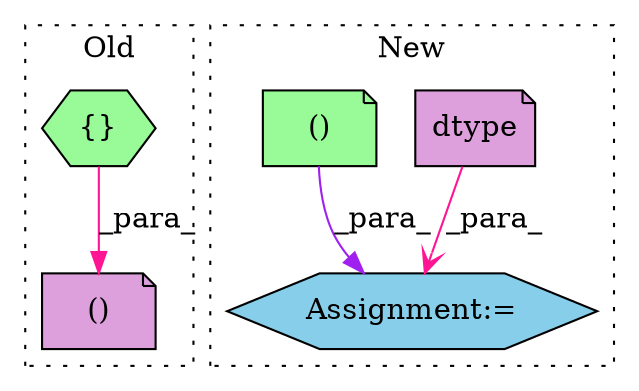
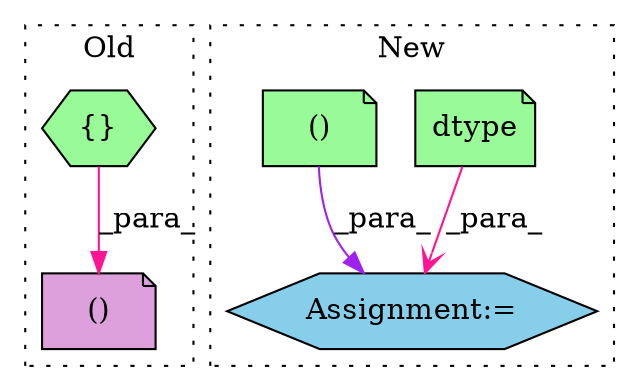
node "dtype": fillcolor plum -> palegreen
